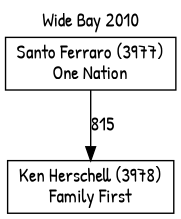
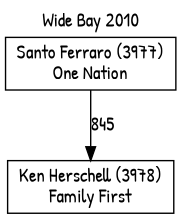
edge "Santo Ferraro (3977) One Nation" -> "Ken Herschell (3978) Family First": label "815" -> "845"
